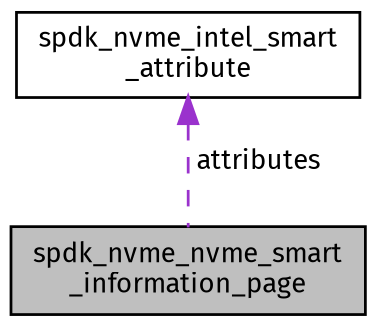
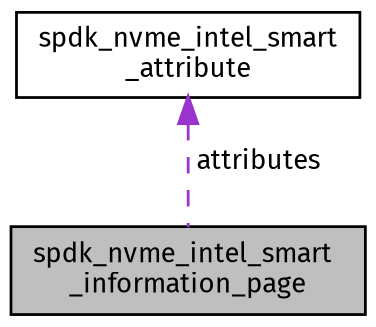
node "spdk_nvme_nvme_smart _information_page": label "spdk_nvme_nvme_smart _information_page" -> "spdk_nvme_intel_smart _information_page"
